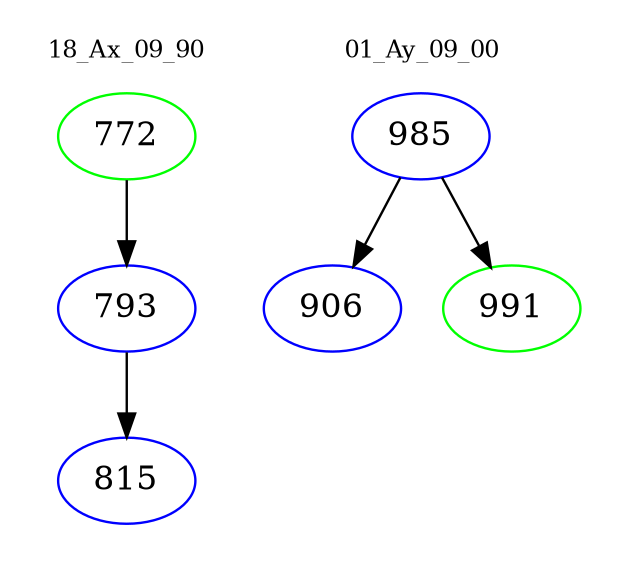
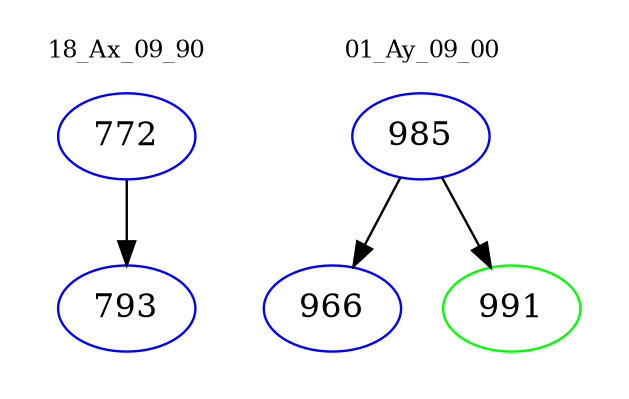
node "772": color green -> blue
node "906": label "906" -> "966"
node "815": removed
